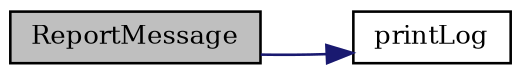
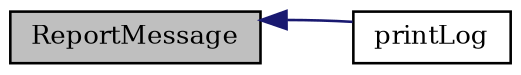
edge "ReportMessage" -> "printLog": reversed
